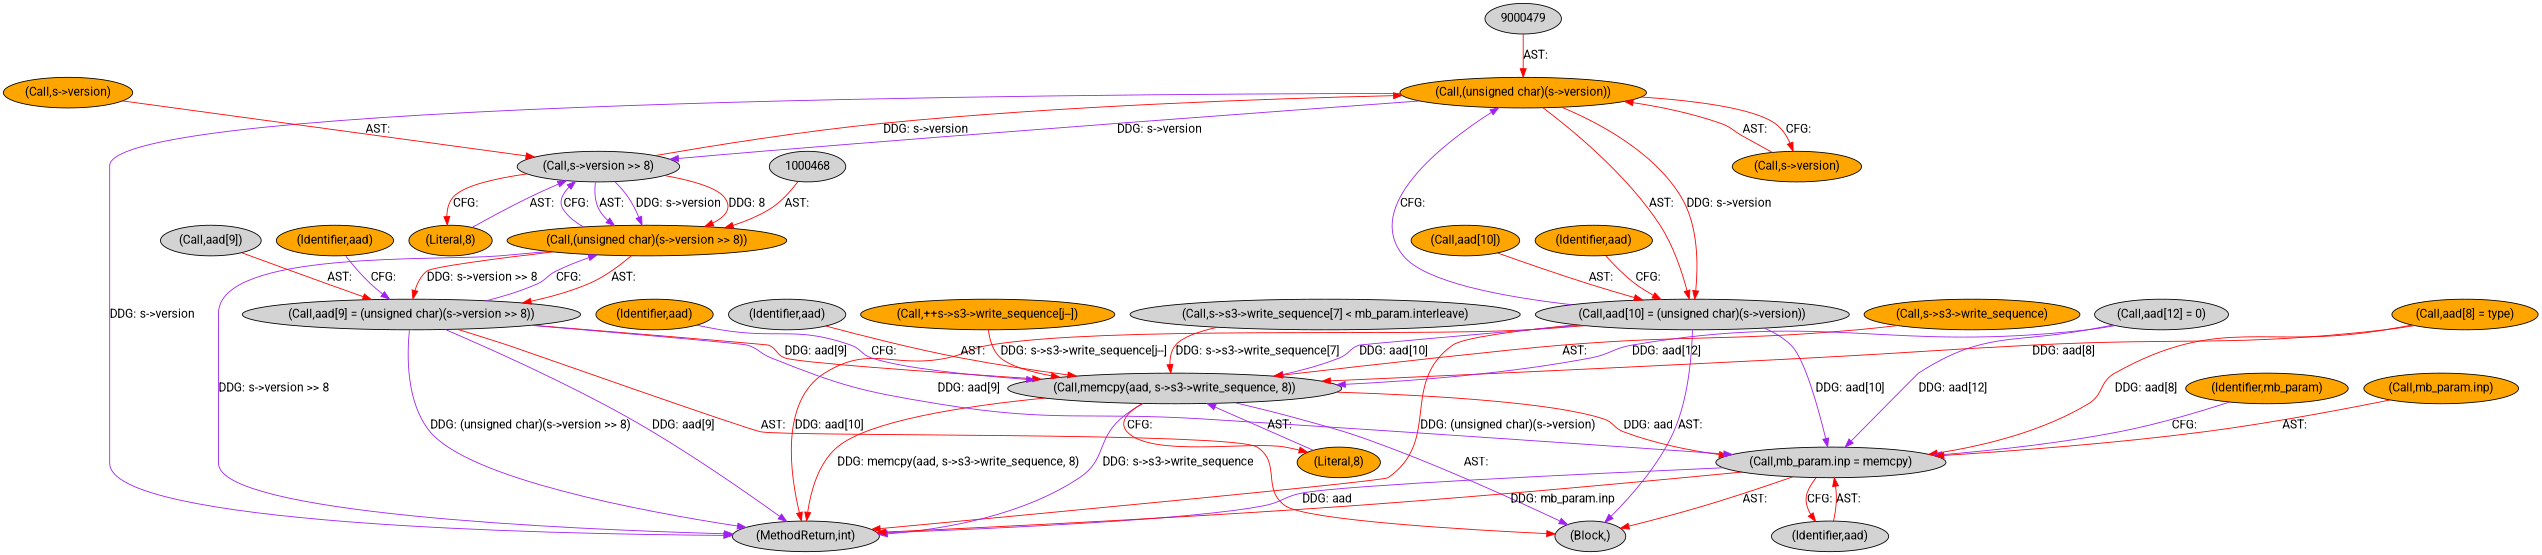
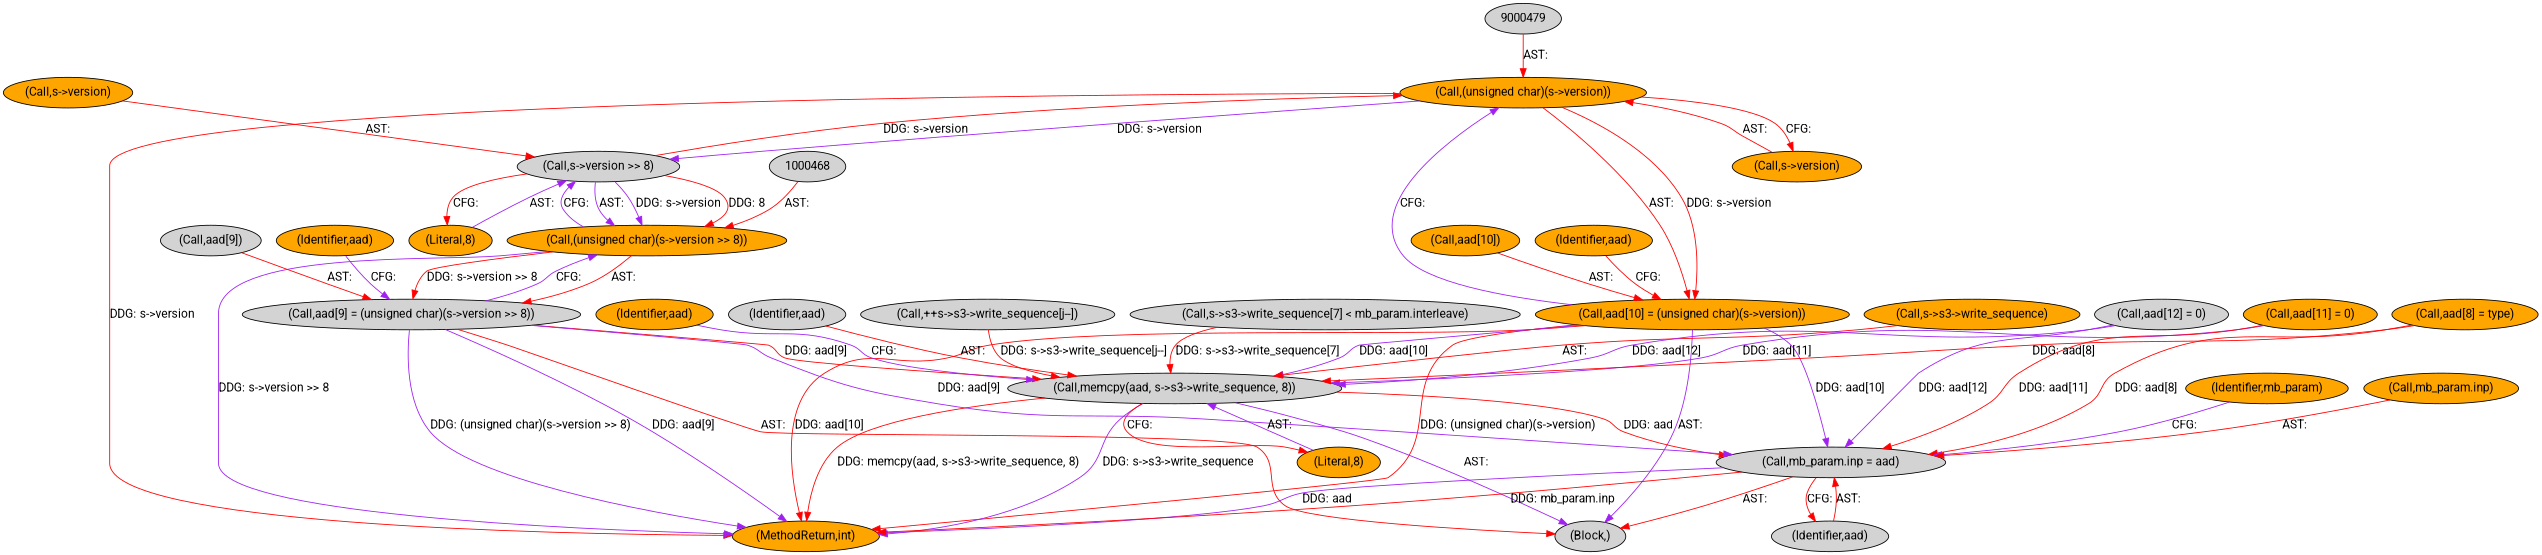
edge "(Call,(unsigned char)(s->version))" -> "(MethodReturn,int)": color purple -> red
node "(Call,++s->s3->write_sequence[j--])": fillcolor orange -> lightgrey
node "(Call,aad[10] = (unsigned char)(s->version))": fillcolor lightgrey -> orange
node "(Call,aad[11] = 0)": added
node "(Call,mb_param.inp = memcpy)": label "(Call,mb_param.inp = memcpy)" -> "(Call,mb_param.inp = aad)"
node "(MethodReturn,int)": fillcolor lightgrey -> orange
